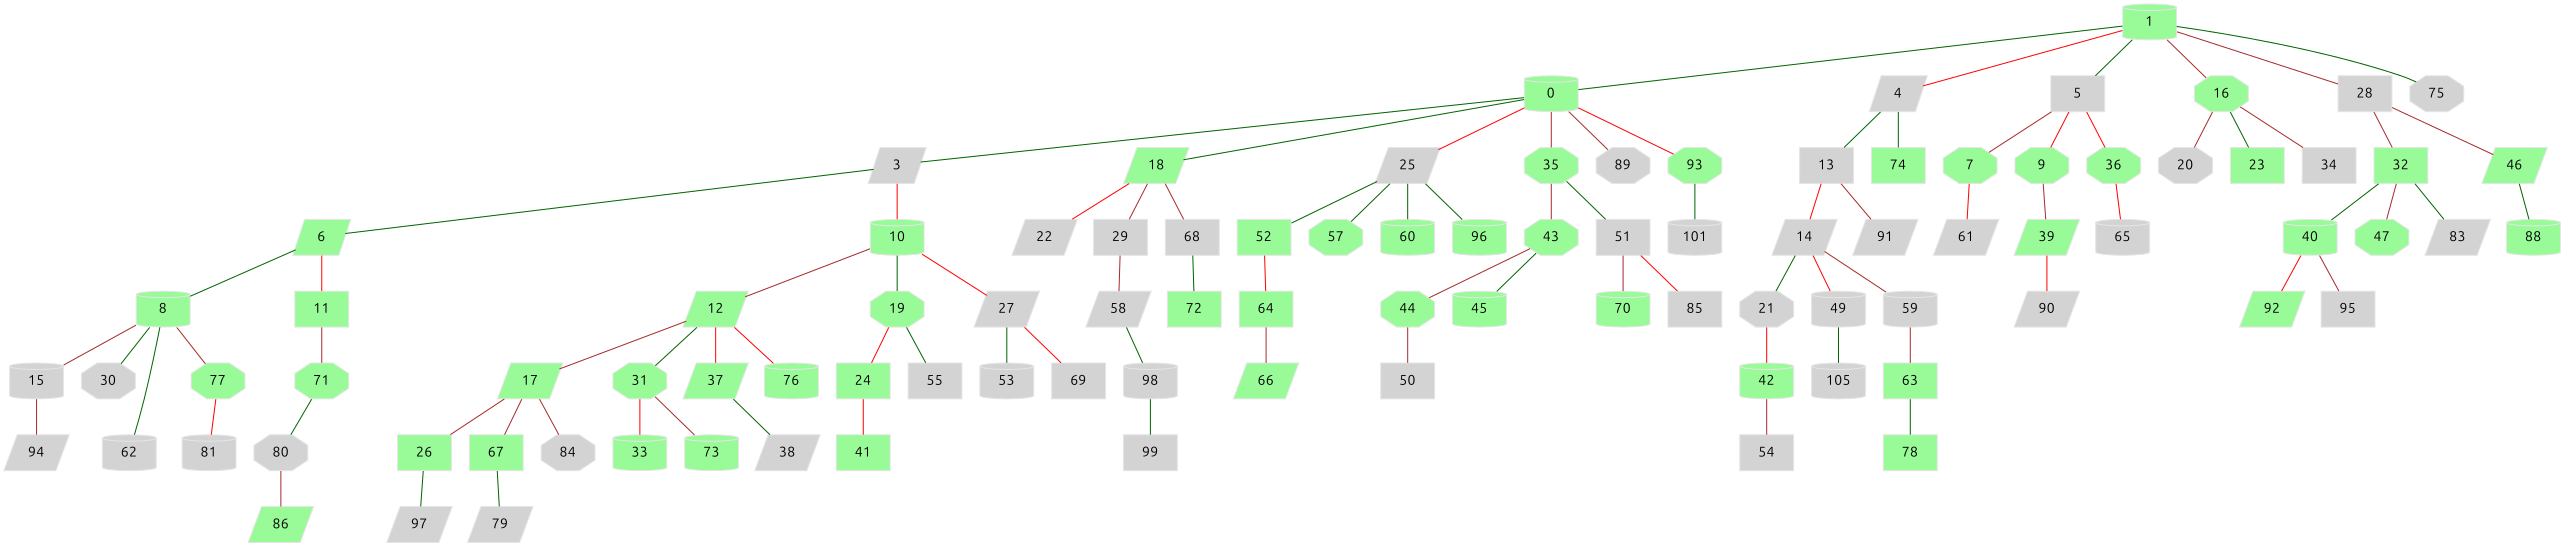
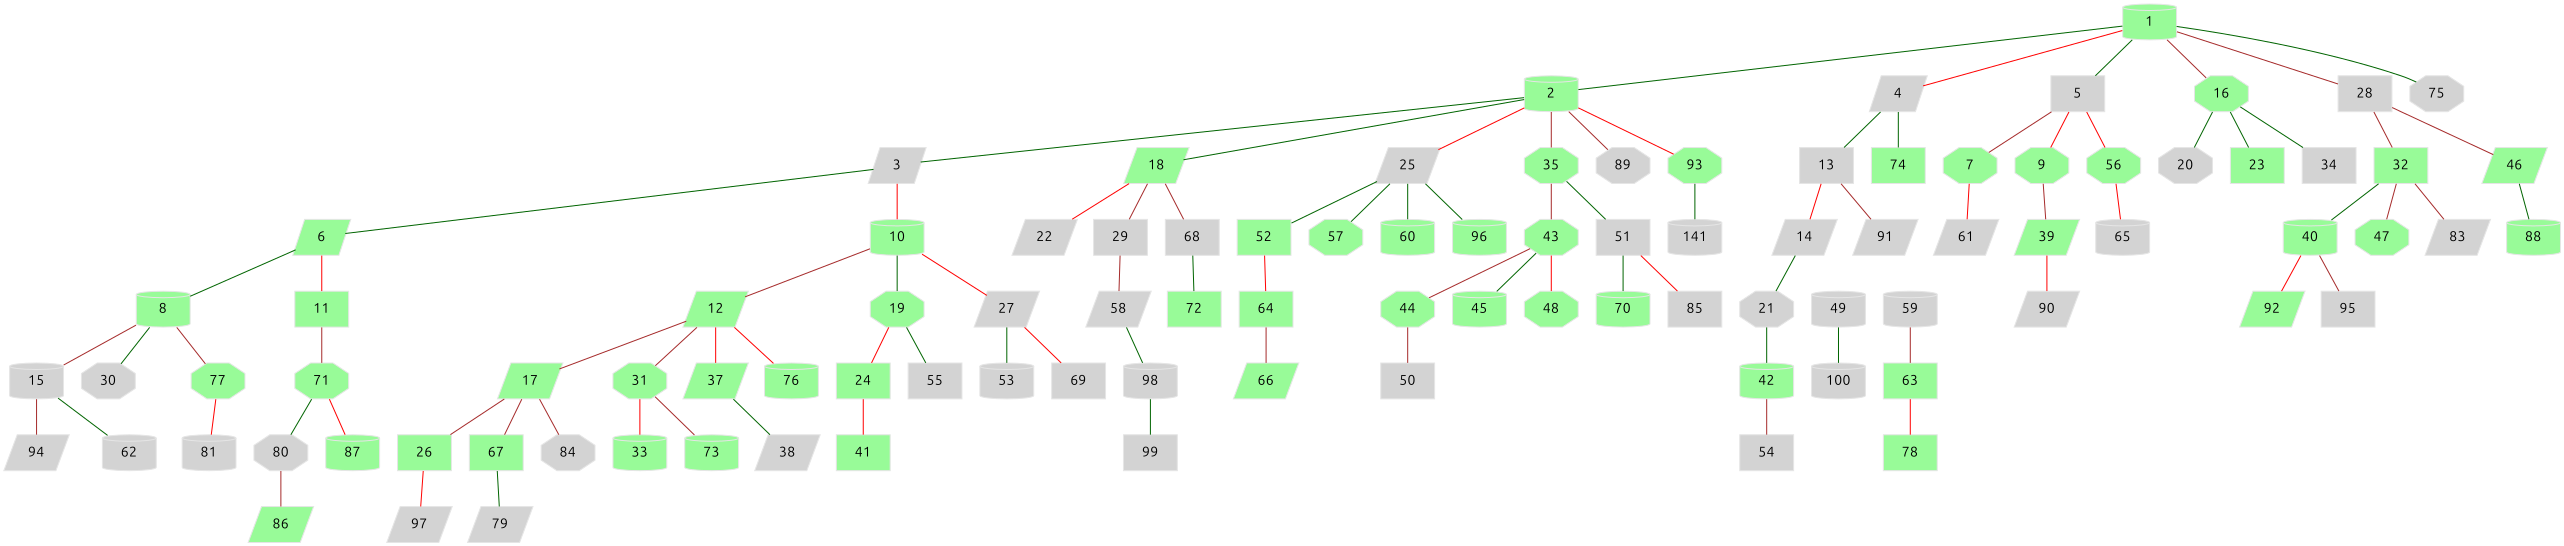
node "0": label "0" -> "2"
edge "16" -- "34": color brown -> darkgreen
edge "16" -- "20": color brown -> darkgreen
node "36": label "36" -> "56"
edge "32" -- "83": color darkgreen -> brown
node "101": label "101" -> "141"
edge "14" -- "59": removed
edge "51" -- "70": color brown -> darkgreen
edge "14" -- "49": removed
node "48": added
edge "21" -- "42": color red -> darkgreen
edge "12" -- "31": color darkgreen -> brown
edge "8" -- "62": now "15" -- "62"
node "105": label "105" -> "100"
edge "63" -- "78": color darkgreen -> red
node "87": added
edge "26" -- "97": color darkgreen -> red
